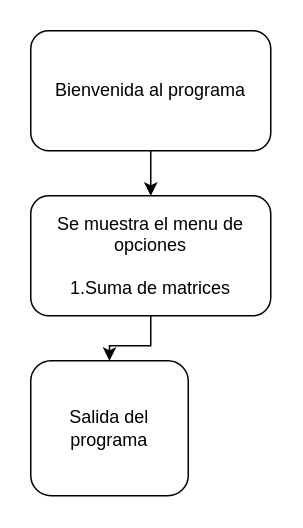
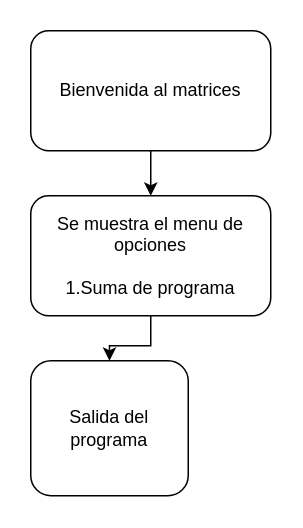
node "Bienvenida al programa": label "Bienvenida al programa" -> "Bienvenida al matrices"
node "Se muestra el menu de opciones 1.Suma de matrices": label "Se muestra el menu de opciones 1.Suma de matrices" -> "Se muestra el menu de opciones 1.Suma de programa"
